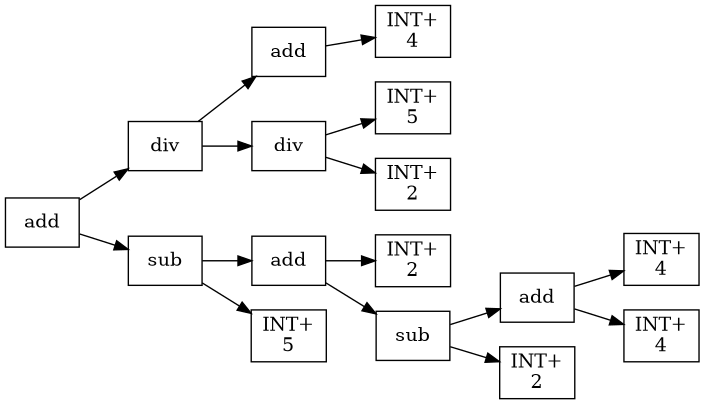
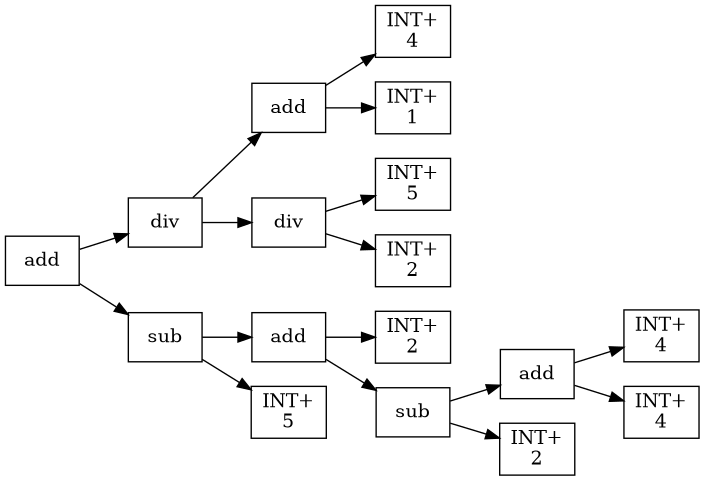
node "INT+ 1": added
